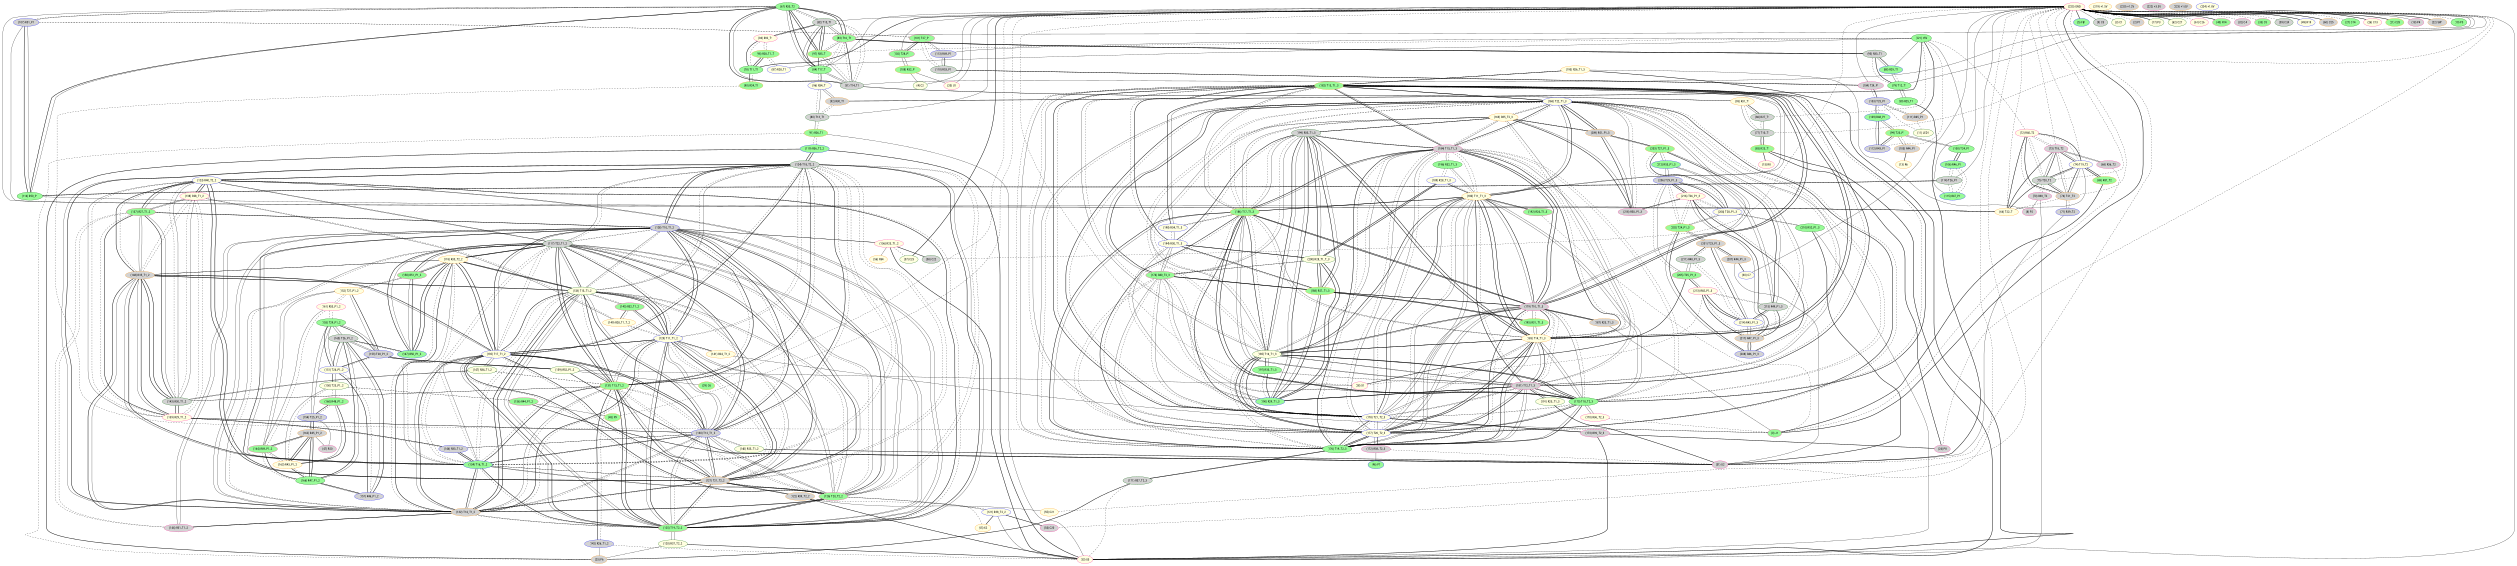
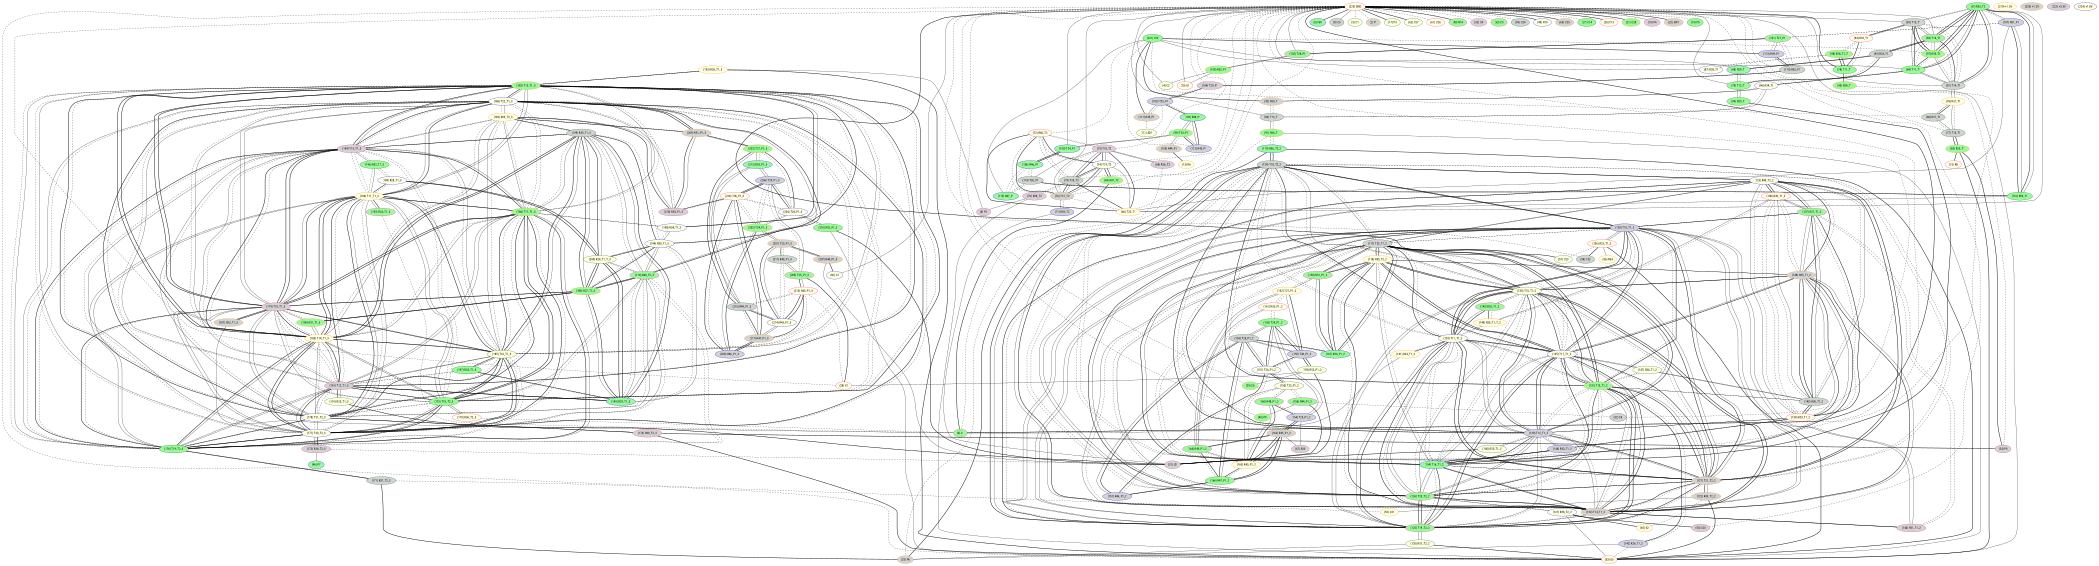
node "(223) +1.0V": removed
edge "(225) GND" -- "(104) T29_P1": style solid -> dashed
edge "(221) +5V" -- "(113) R49_P1": style solid -> bold
node "(100) T24_P1": color darkgreen -> blue
node "(52) C8": added
